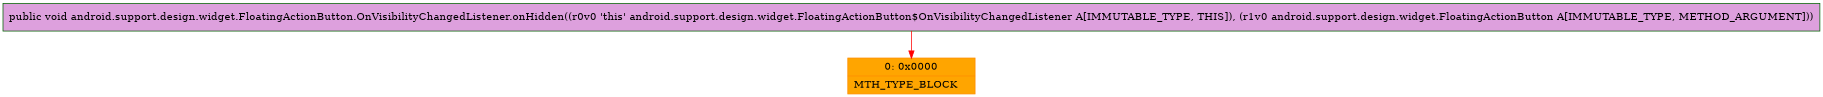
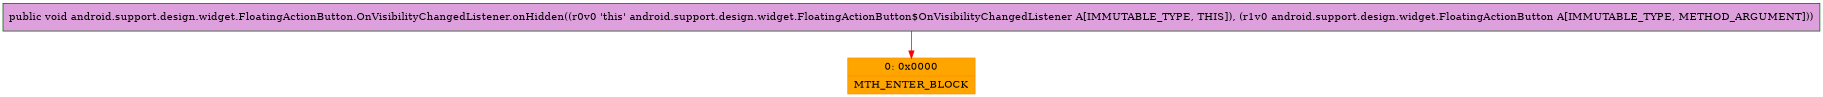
node "0: 0x0000": text "MTH_TYPE_BLOCK" -> "MTH_ENTER_BLOCK"
